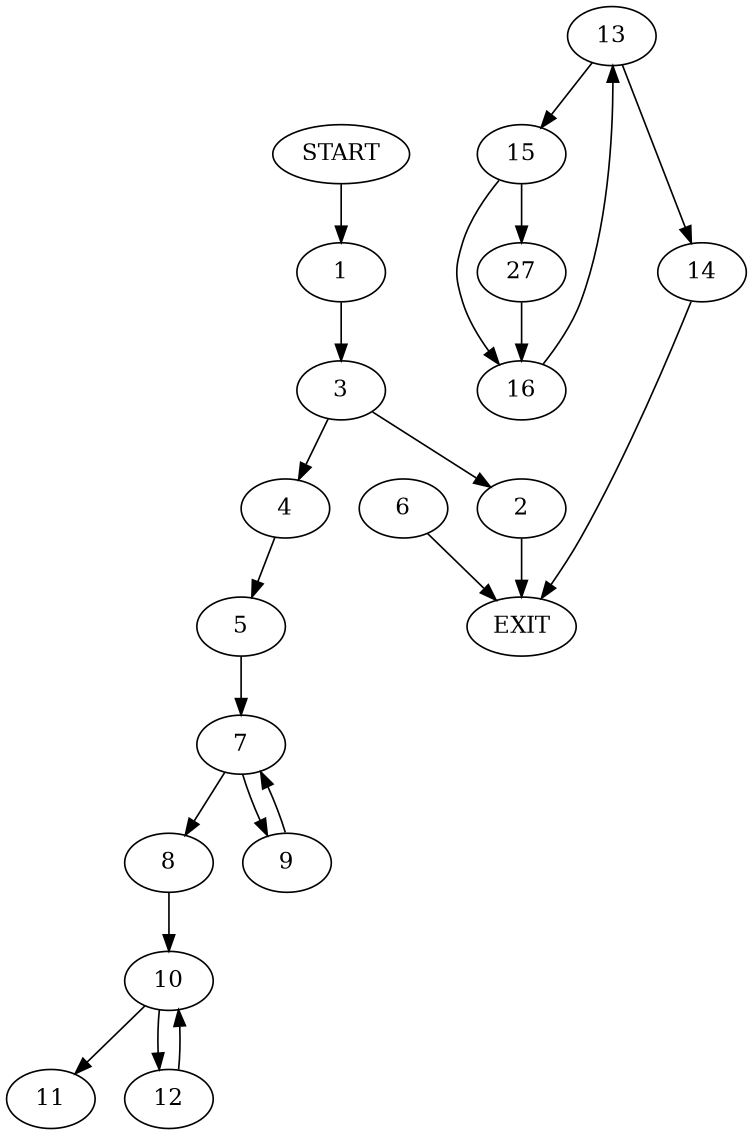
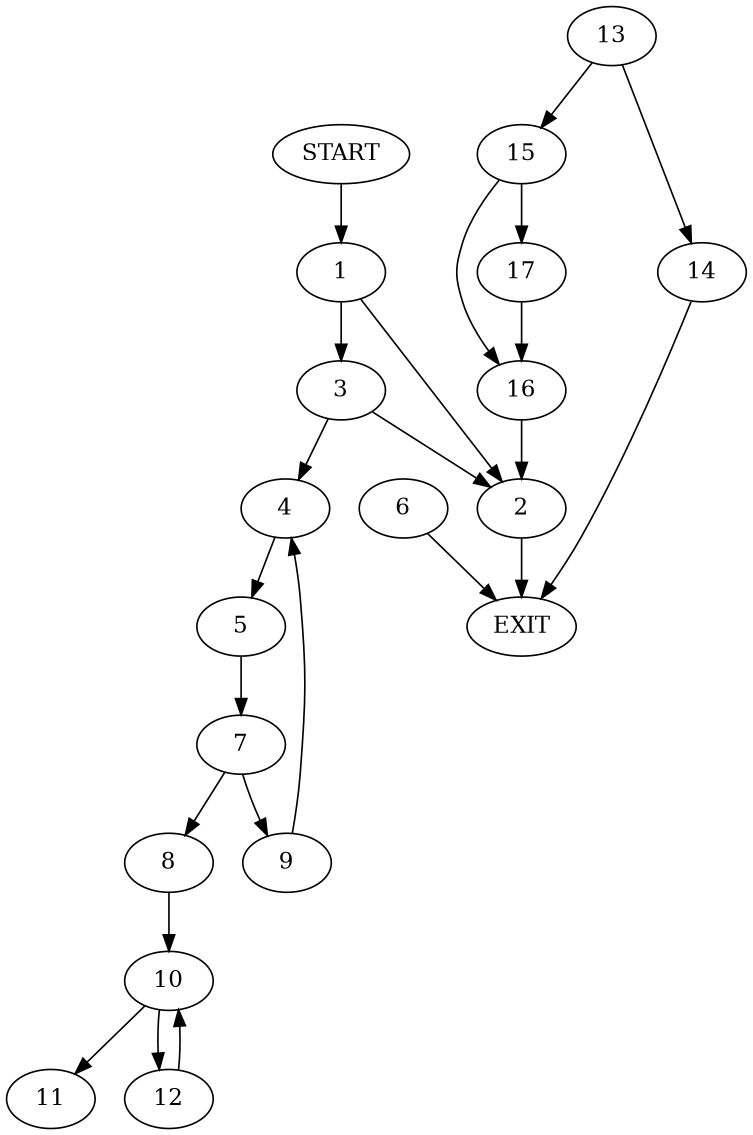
edge "16" -> "13": now "16" -> "2"
node "27": label "27" -> "17"
edge "1" -> "2": added
edge "9" -> "7": now "9" -> "4"
